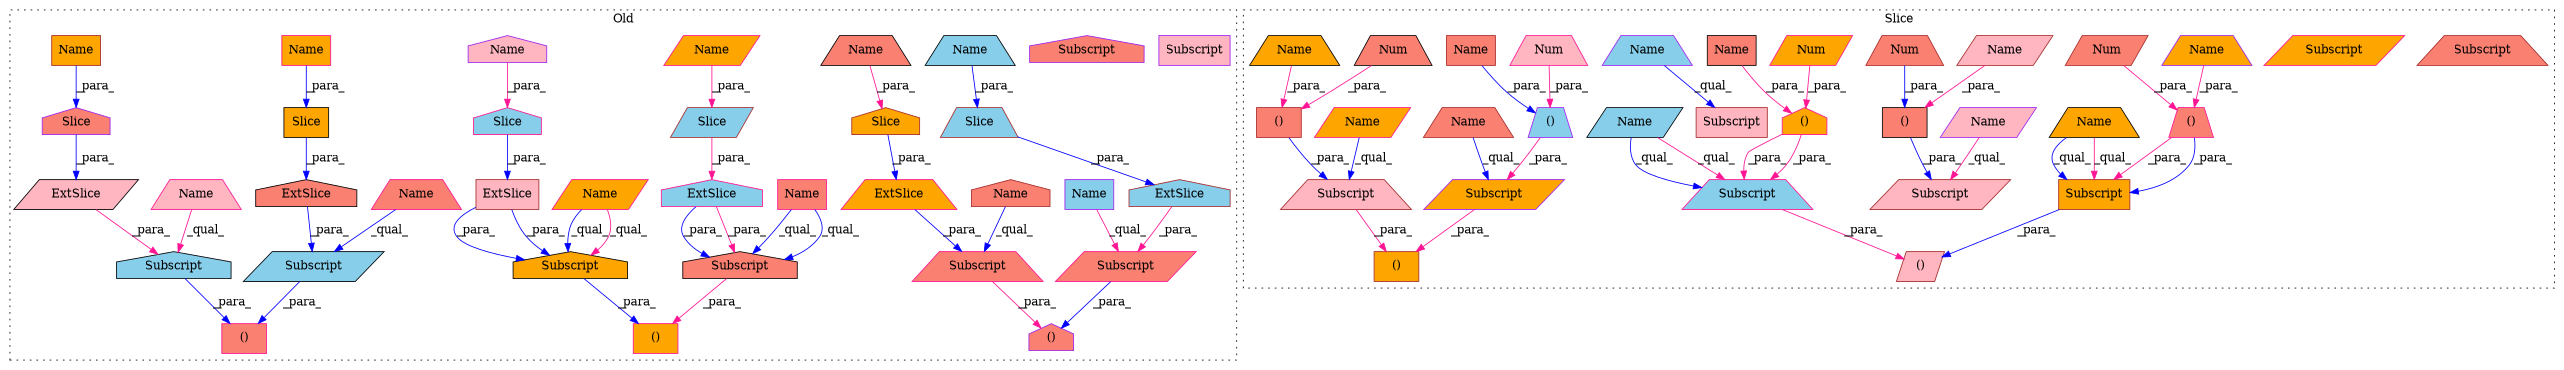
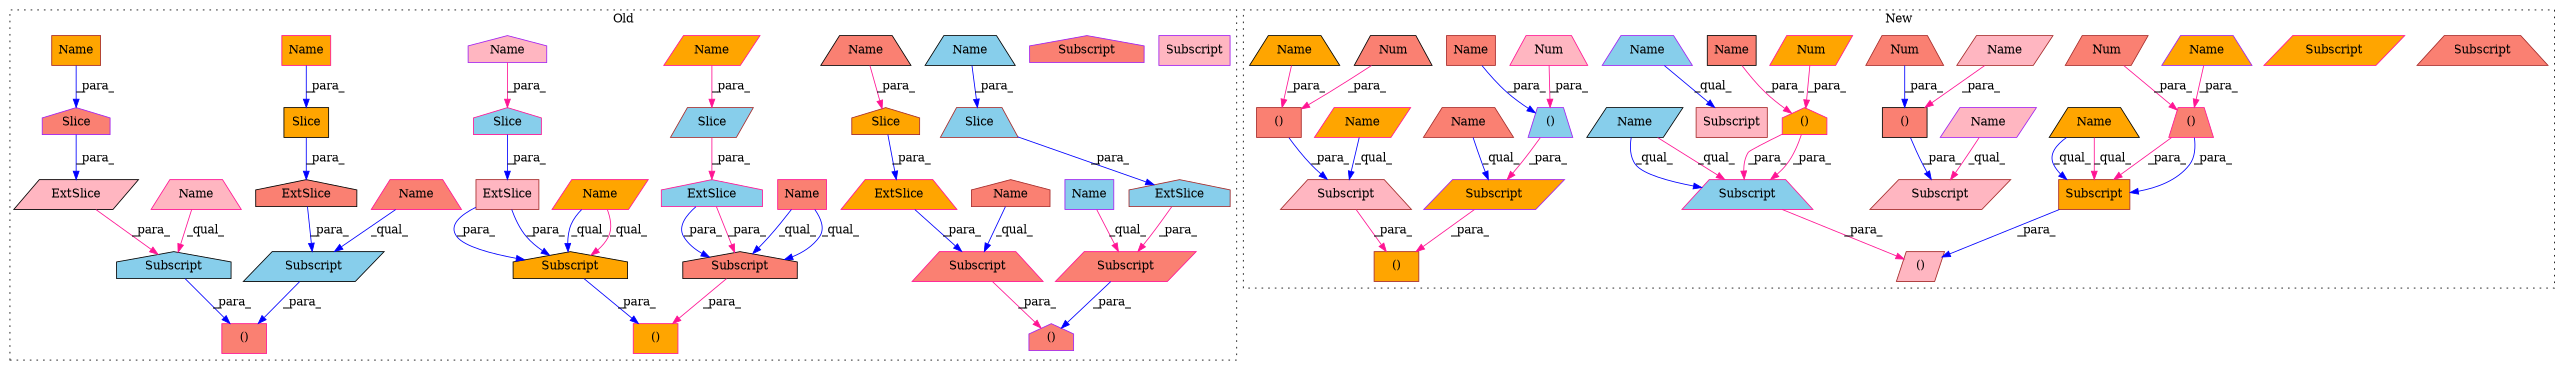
cluster "Slice": label "Slice" -> "New"
